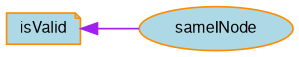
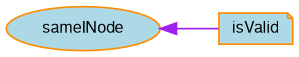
edge "sameINode" -> "isValid": reversed
